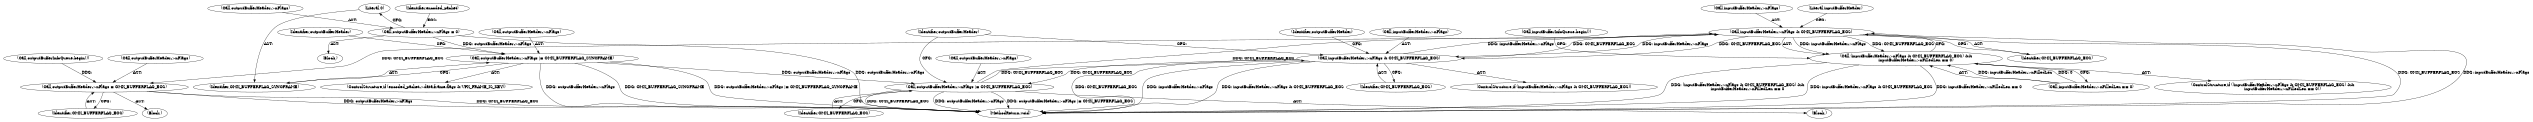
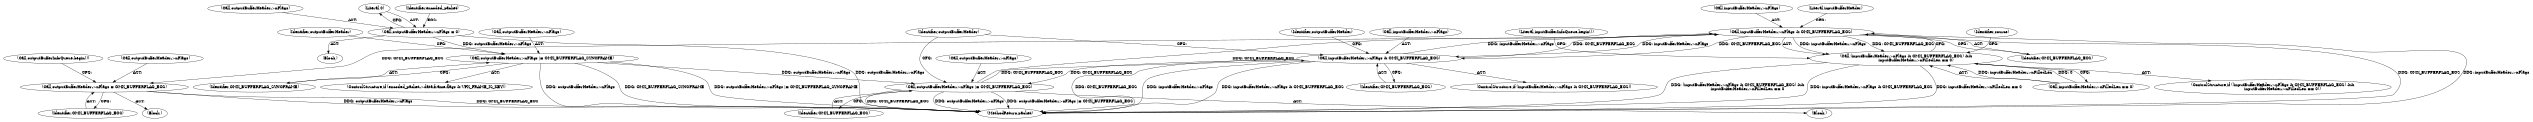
edge "(Literal,0)" -> "(Identifier,OMX_BUFFERFLAG_SYNCFRAME)": now "(Literal,0)" -> "(Call,outputBufferHeader->nFlags = 0)"
node "(Call,inputBufferInfoQueue.begin())": label "(Call,inputBufferInfoQueue.begin())" -> "(Literal,inputBufferInfoQueue.begin())"
node "(Identifier,source)": added
edge "(Call,outputBufferInfoQueue.begin())" -> "(Call,outputBufferHeader->nFlags = OMX_BUFFERFLAG_EOS)": label "DDG: " -> "CFG: "
node "(MethodReturn,void)": label "(MethodReturn,void)" -> "(MethodReturn,packet)"
